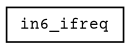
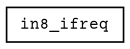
node "in6_ifreq": label "in6_ifreq" -> "in8_ifreq"
